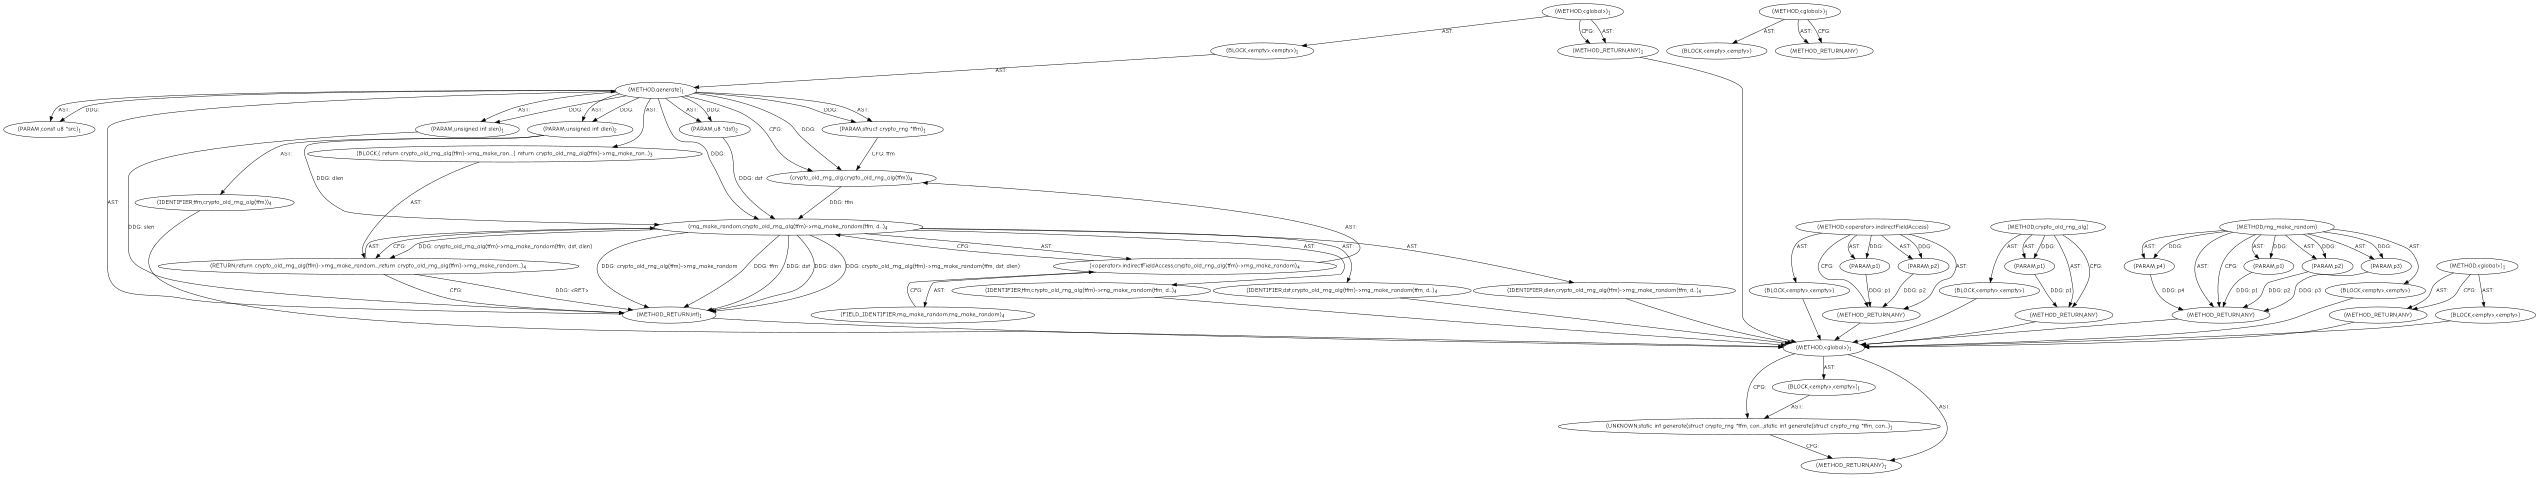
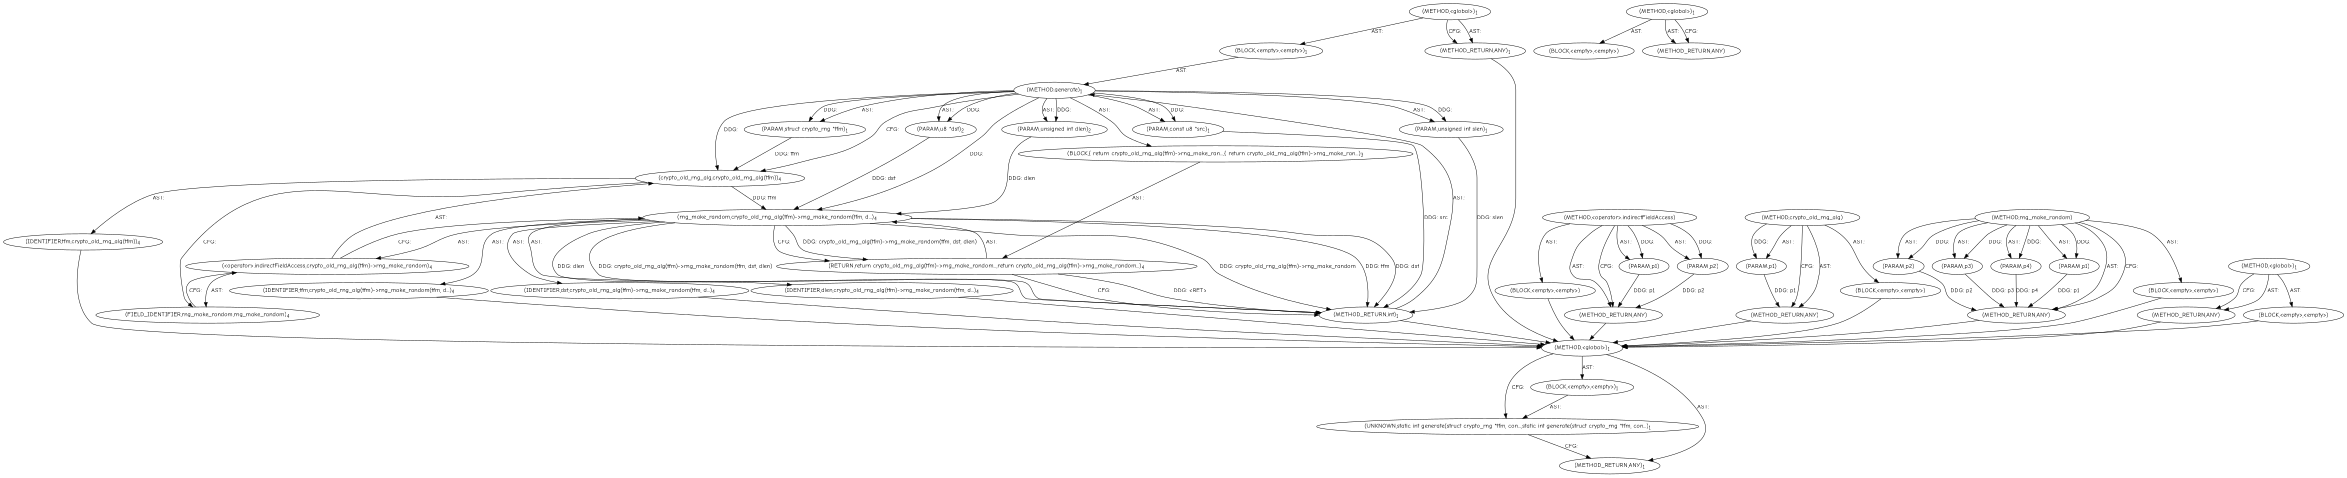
edge "(PARAM,unsigned int dlen)" -> "(IDENTIFIER,tfm,crypto_old_rng_alg(tfm))": now "(crypto_old_rng_alg,crypto_old_rng_alg(tfm))" -> "(IDENTIFIER,tfm,crypto_old_rng_alg(tfm))"
edge "(PARAM,const u8 *src)" -> "(METHOD_RETURN,int)": added, label "DDG: src"
edge "(PARAM,struct crypto_rng *tfm)" -> "(crypto_old_rng_alg,crypto_old_rng_alg(tfm))": label "CFG: tfm" -> "DDG: tfm"
edge "(crypto_old_rng_alg,crypto_old_rng_alg(tfm))" -> "(FIELD_IDENTIFIER,rng_make_random,rng_make_random)": added, label "CFG:"
